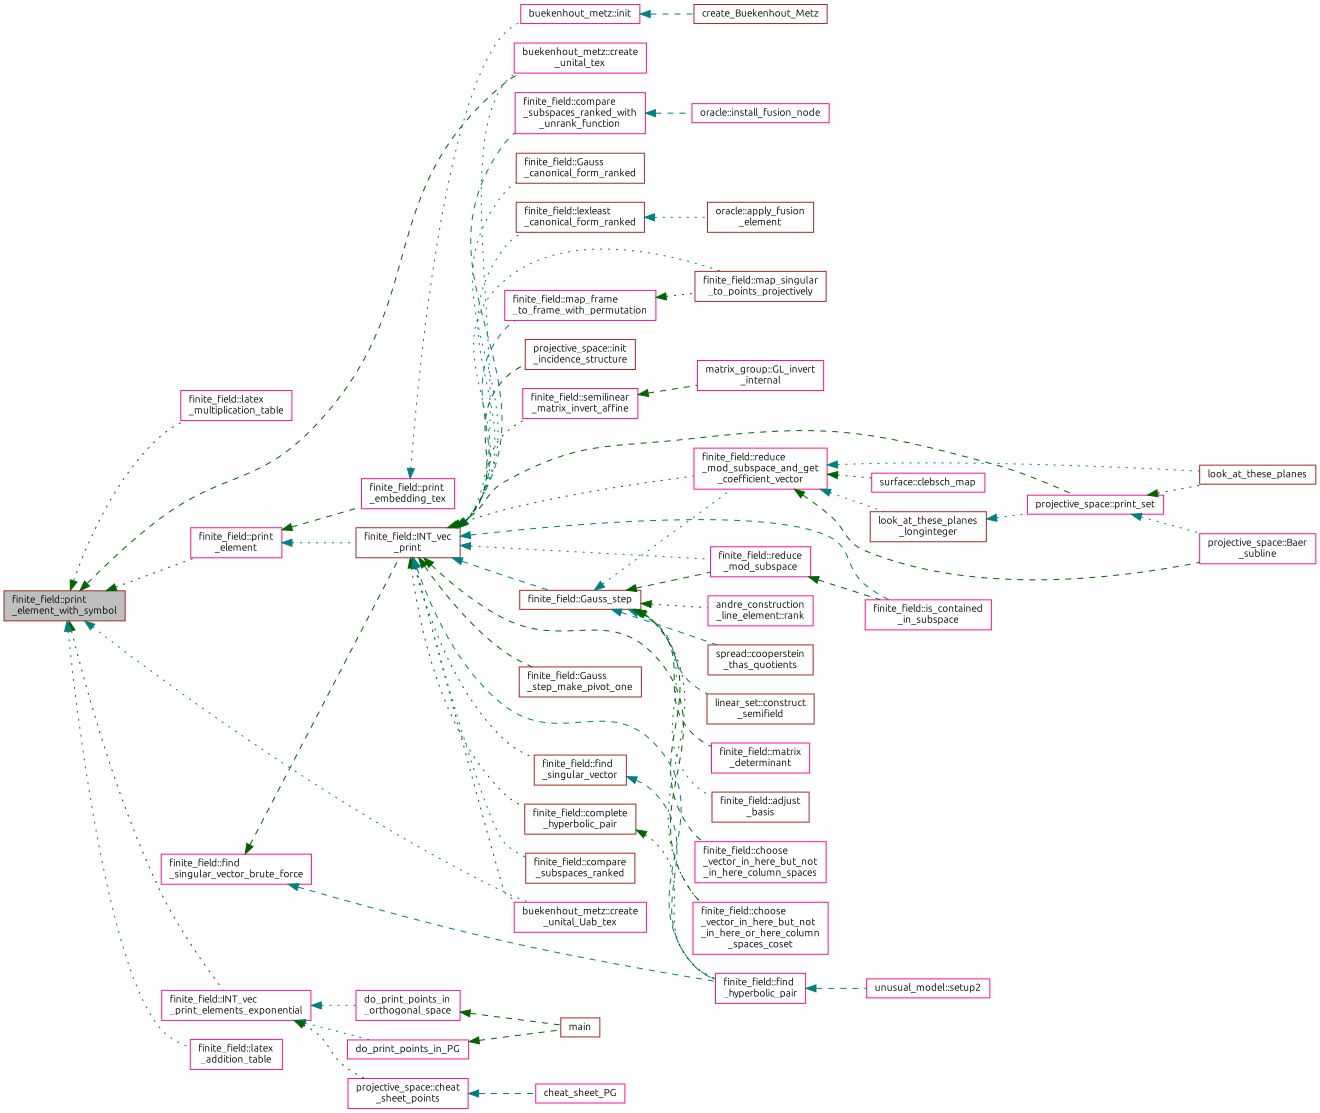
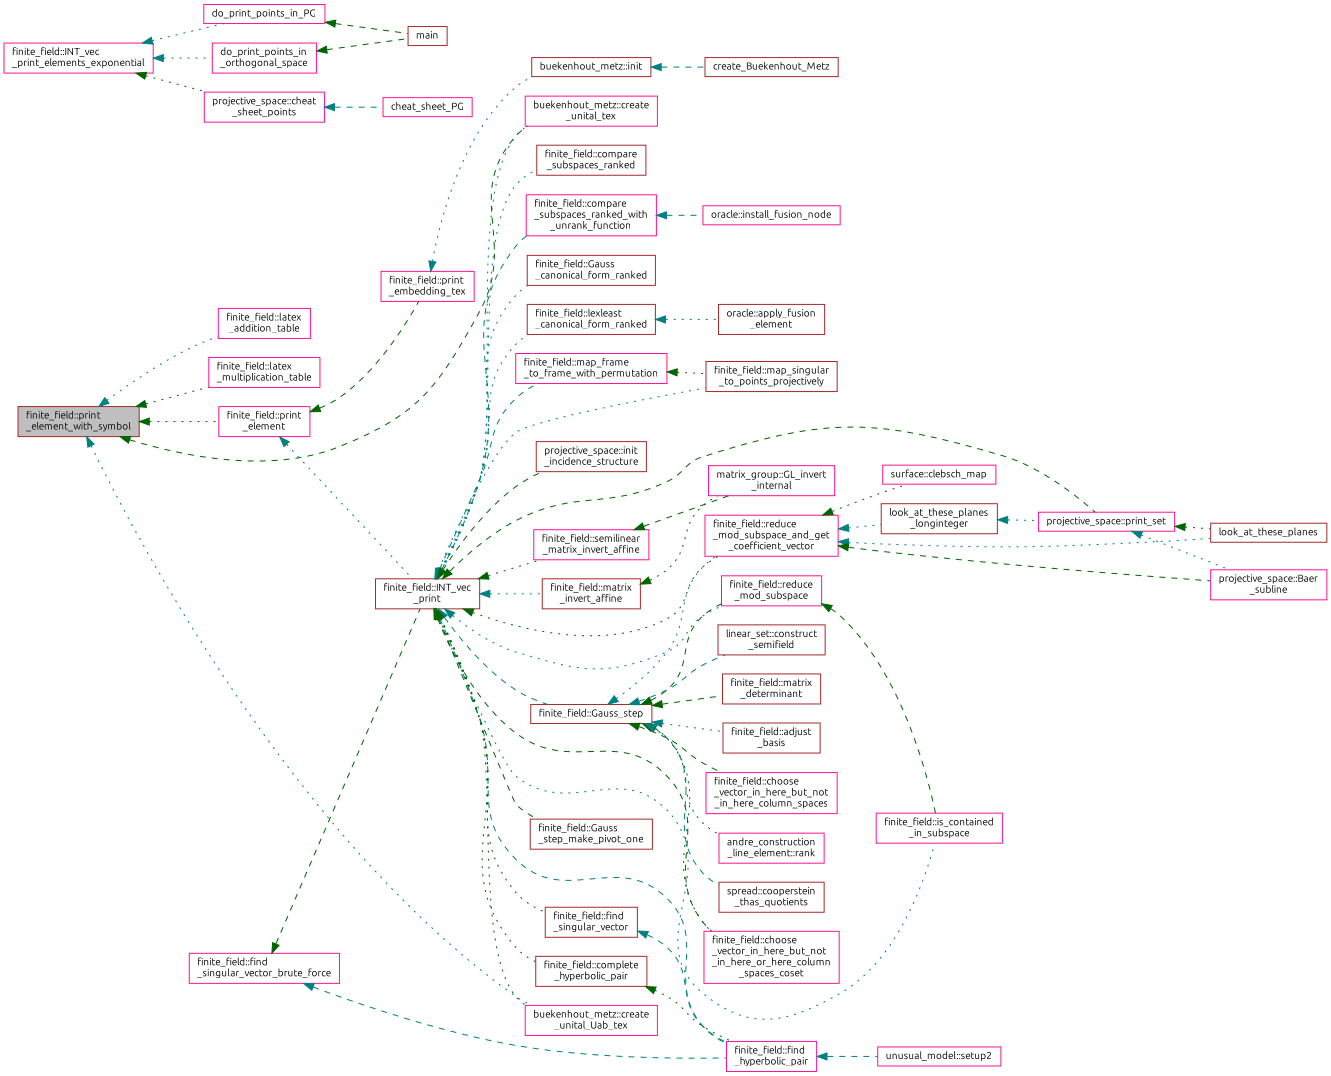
node "buekenhout_metz::init": color deeppink -> brown
edge "finite_field::is_contained _in_subspace" -> "finite_field::INT_vec _print": style dashed -> dotted
node "finite_field::matrix _invert_affine": added
node "finite_field::matrix _determinant": color deeppink -> brown
edge "finite_field::INT_vec _print_elements_exponential" -> "finite_field::print _element_with_symbol": removed
